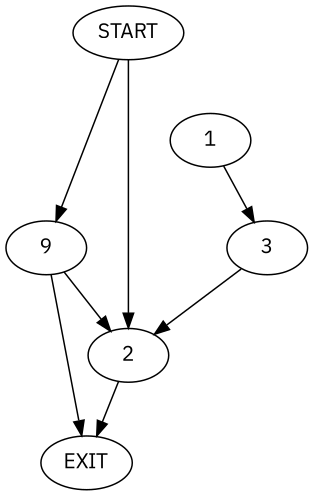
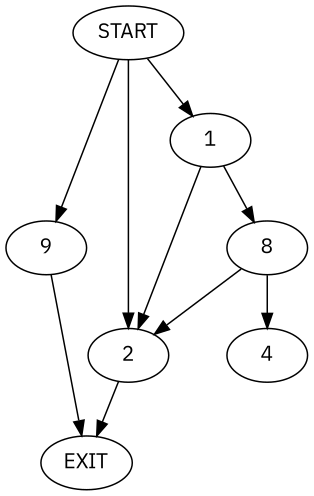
edge "START" -> "1": added
node "3": label "3" -> "8"
edge "9" -> "2": now "1" -> "2"
node "4": added
